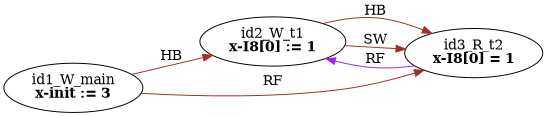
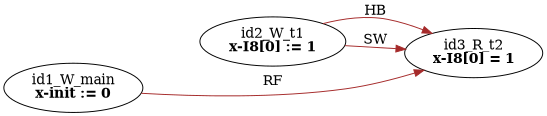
edge "id1_W_main" -> "id2_W_t1": removed, label "HB"
edge "id3_R_t2" -> "id2_W_t1": removed, label "RF"
node "id1_W_main": text "x-init := 3" -> "x-init := 0"
